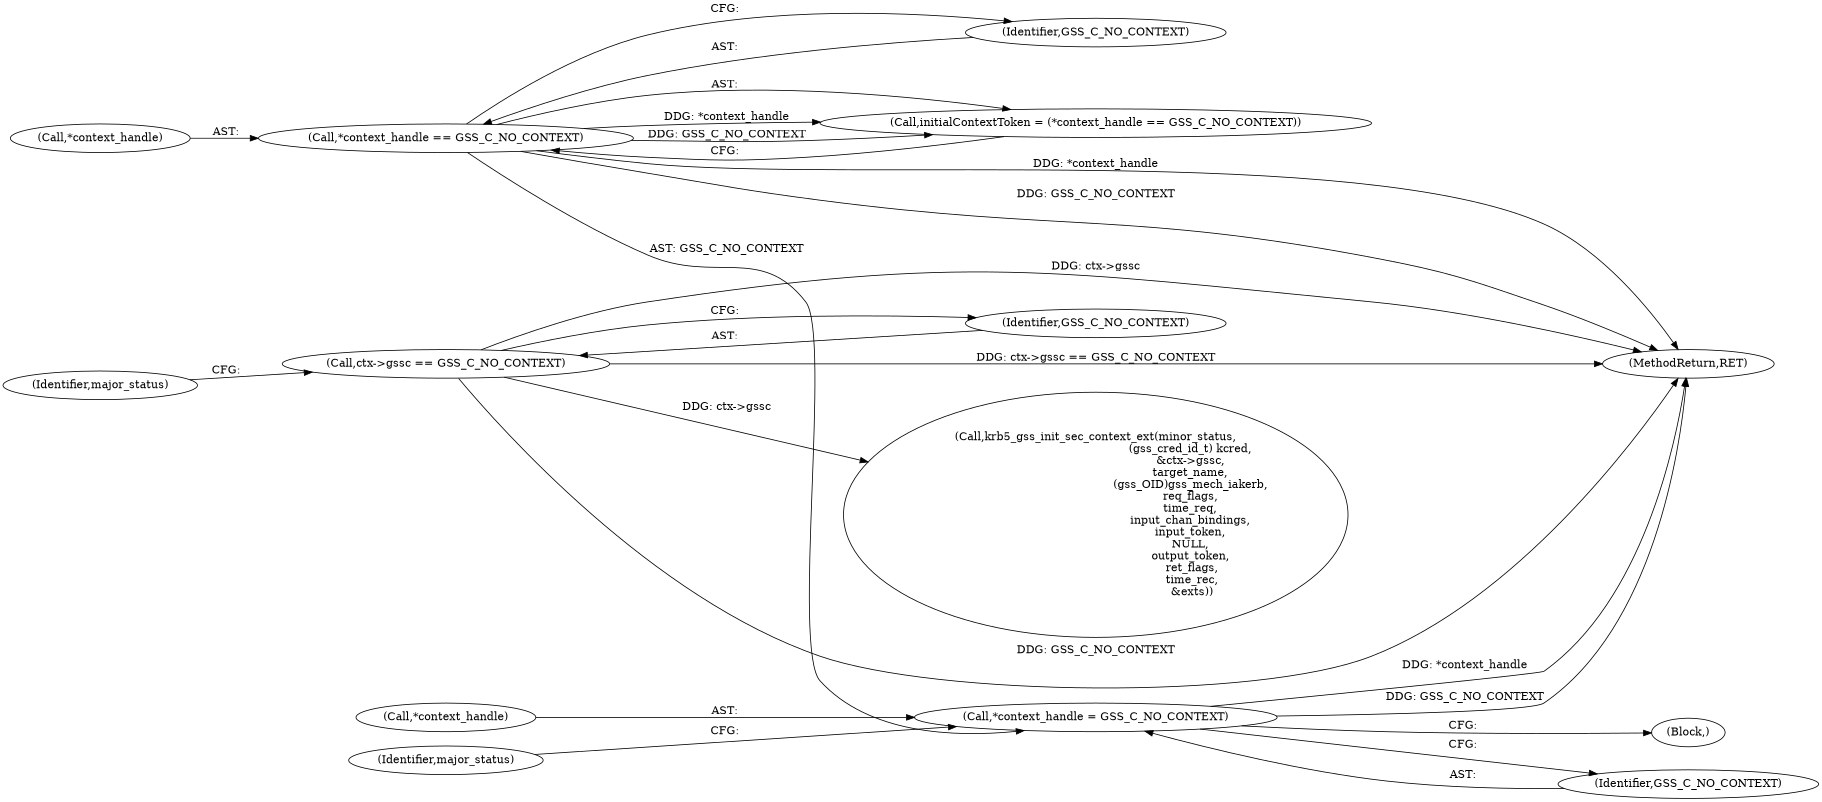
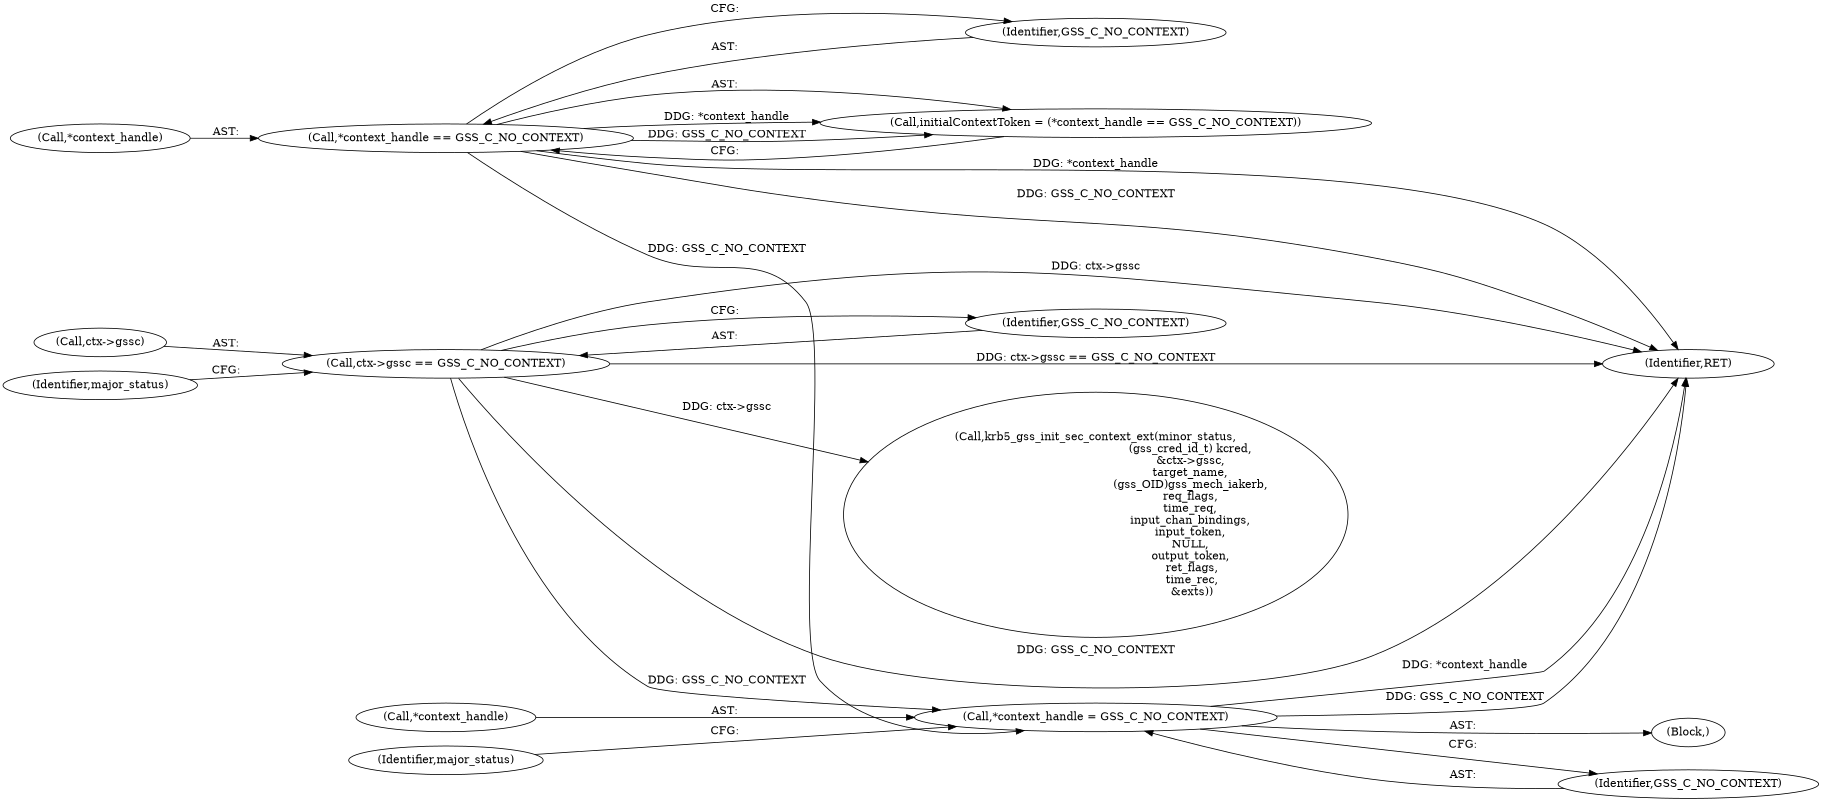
edge "(Call,*context_handle == GSS_C_NO_CONTEXT)" -> "(Call,*context_handle = GSS_C_NO_CONTEXT)": label "AST: GSS_C_NO_CONTEXT" -> "DDG: GSS_C_NO_CONTEXT"
node "(Call,ctx->gssc)": added
node "(MethodReturn,RET)": label "(MethodReturn,RET)" -> "(Identifier,RET)"
edge "(Call,ctx->gssc == GSS_C_NO_CONTEXT)" -> "(Call,*context_handle = GSS_C_NO_CONTEXT)": added, label "DDG: GSS_C_NO_CONTEXT"
edge "(Call,*context_handle = GSS_C_NO_CONTEXT)" -> "(Block,)": label "CFG: " -> "AST: "
